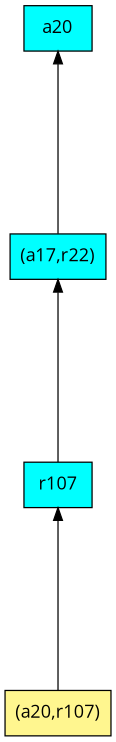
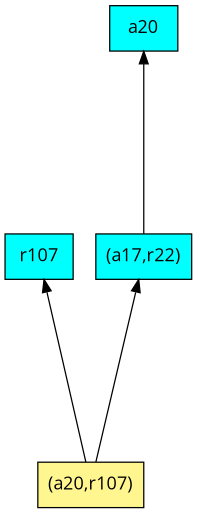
edge "r107" -> "(a17,r22)": now "(a20,r107)" -> "(a17,r22)"
